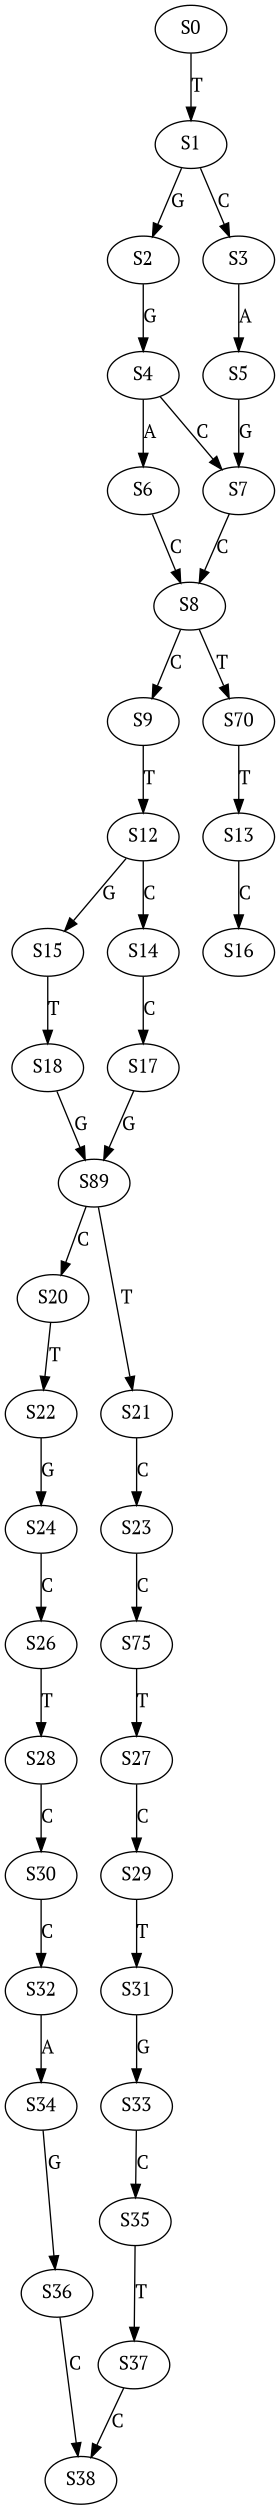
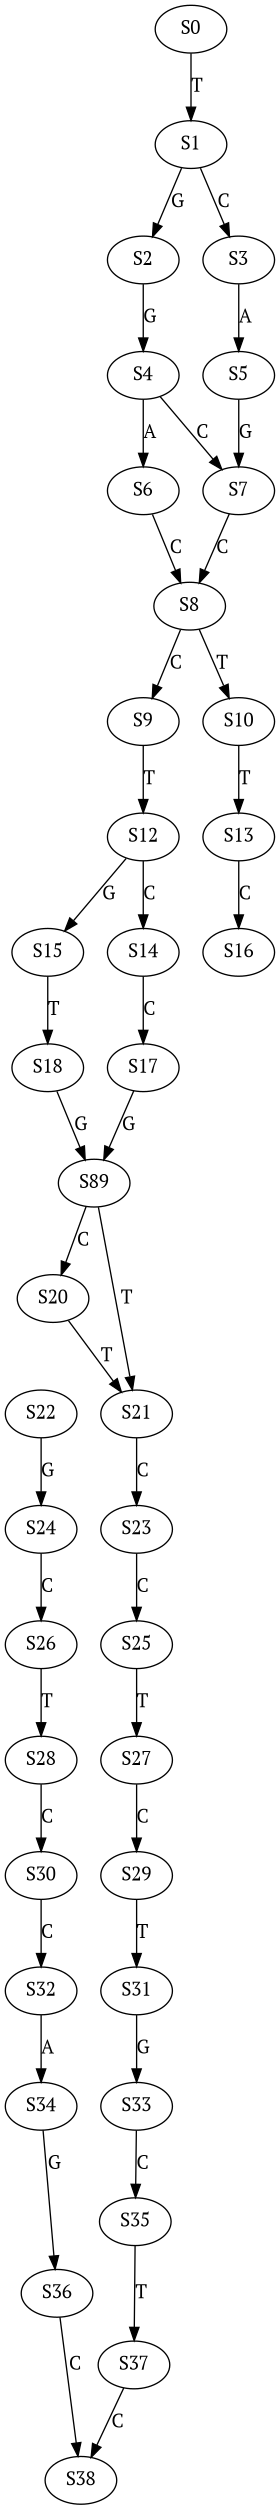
node "S70": label "S70" -> "S10"
edge "S20" -> "S22": now "S20" -> "S21"
node "S75": label "S75" -> "S25"
